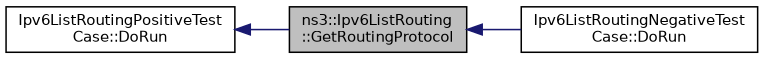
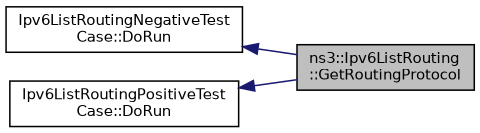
edge "Ipv6ListRoutingNegativeTest Case::DoRun" -> "ns3::Ipv6ListRouting ::GetRoutingProtocol": reversed
